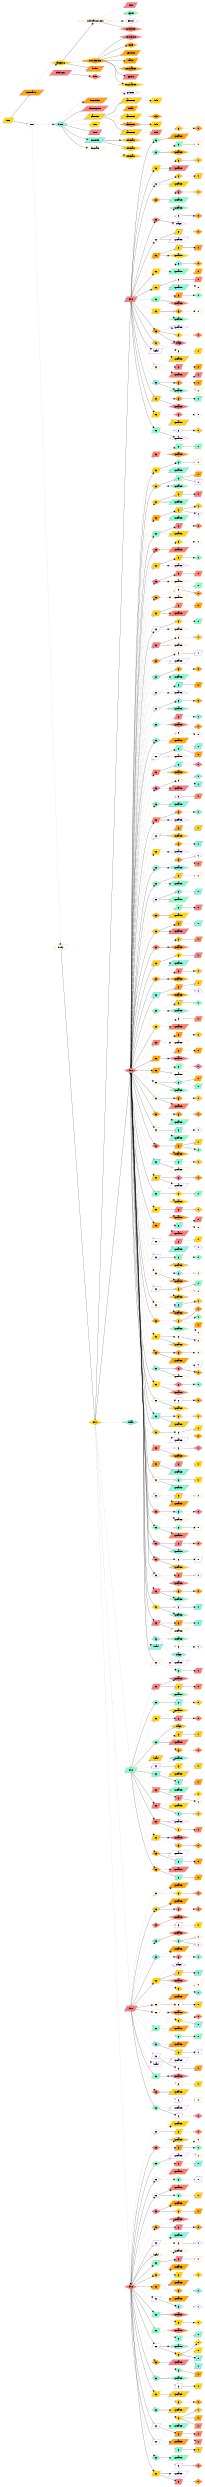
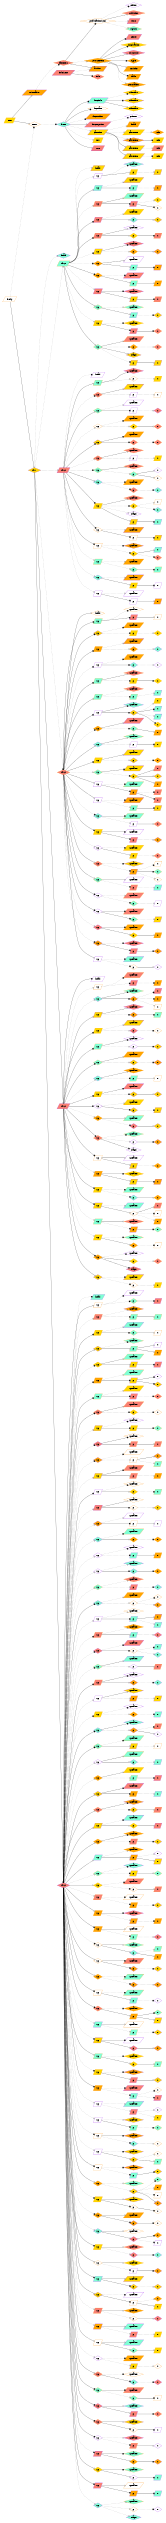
node "fileDesc": fillcolor gold -> salmon
edge "text" -> "body": reversed
node "div1": color darkorange -> purple
